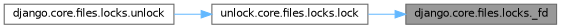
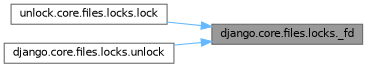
edge "django.core.files.locks.unlock" -> "unlock.core.files.locks.lock": now "django.core.files.locks.unlock" -> "django.core.files.locks._fd"
